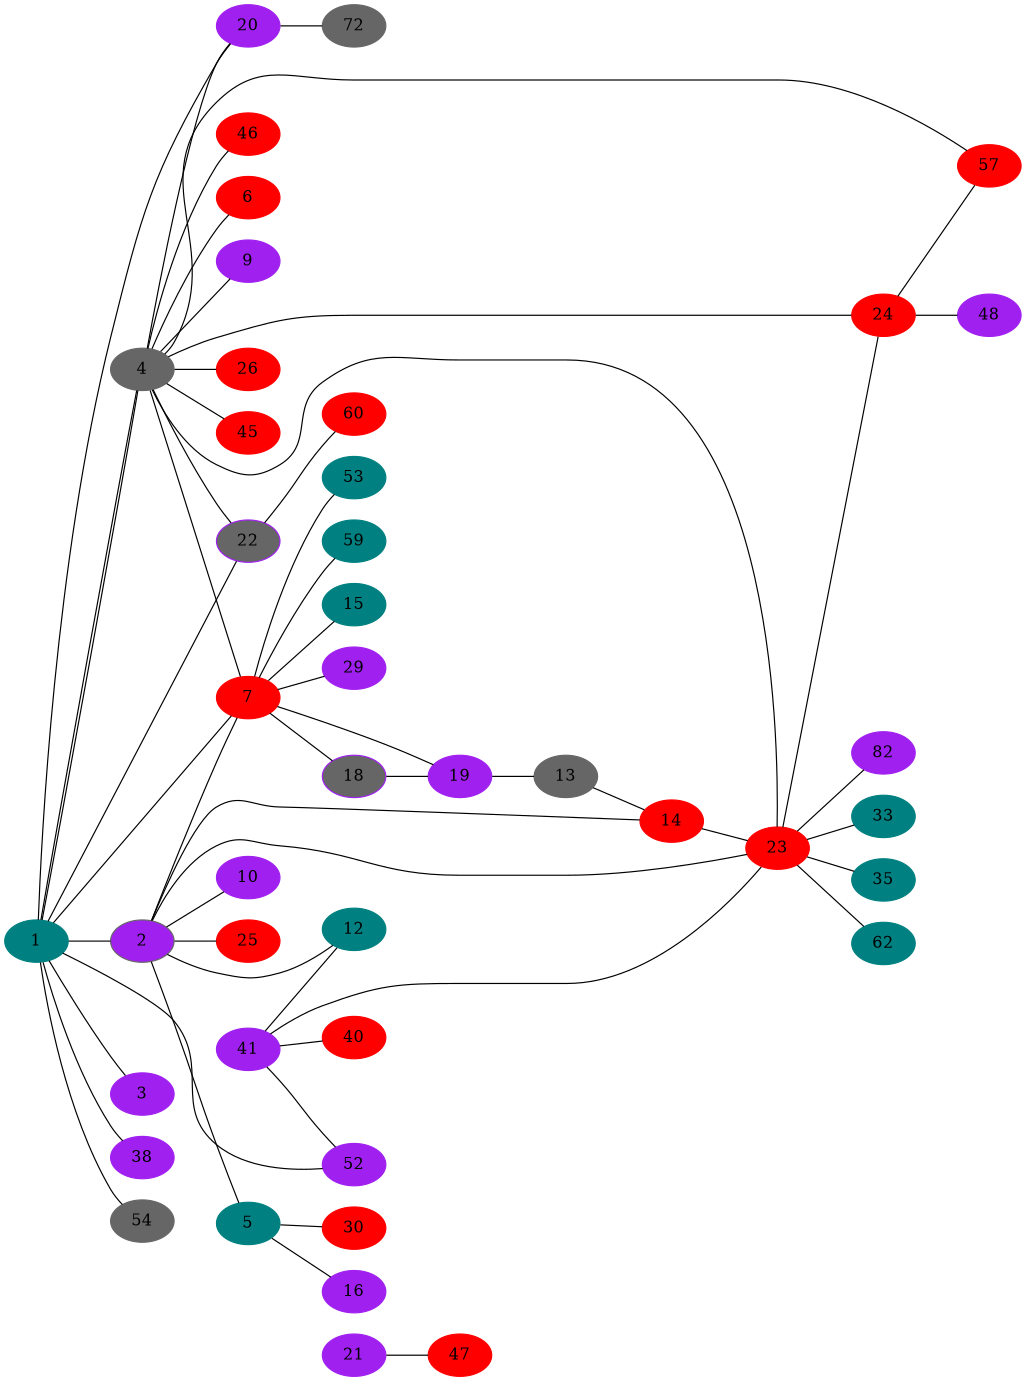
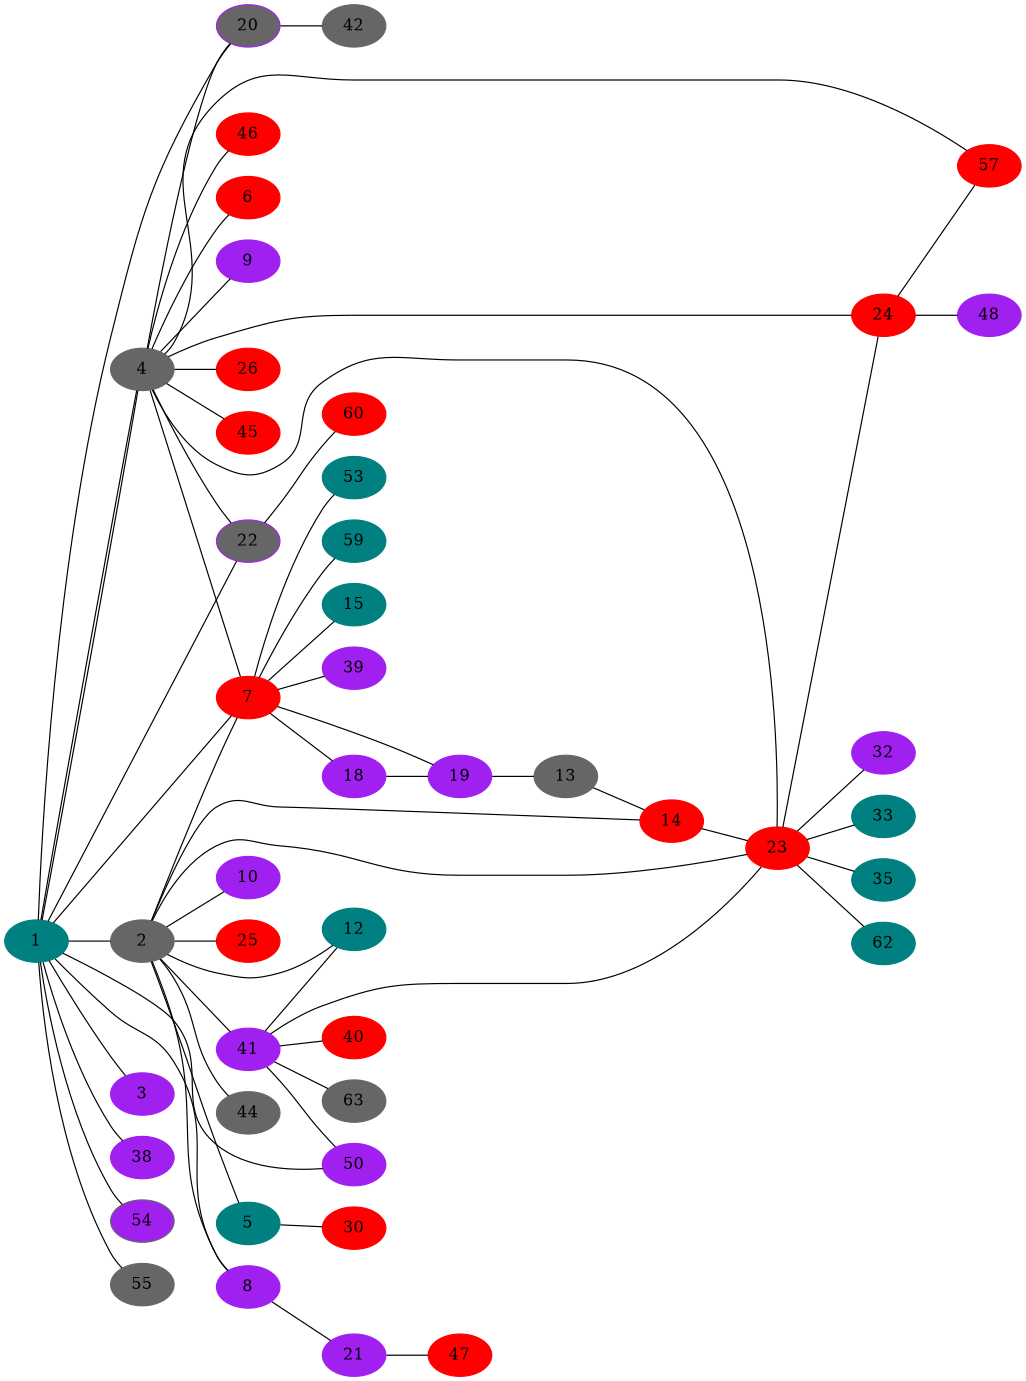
node "20": fillcolor purple -> gray40
node "72": label "72" -> "42"
node "29": label "29" -> "39"
node "82": label "82" -> "32"
node "18": fillcolor gray40 -> purple
node "2": fillcolor purple -> gray40
edge "2" -- "41": added
node "63": added
node "44": added
node "52": label "52" -> "50"
node "54": fillcolor gray40 -> purple
node "55": added
node "8": added
node "16": removed
